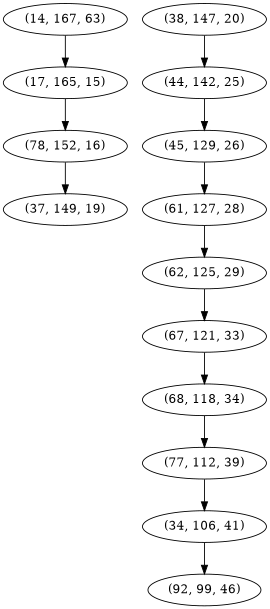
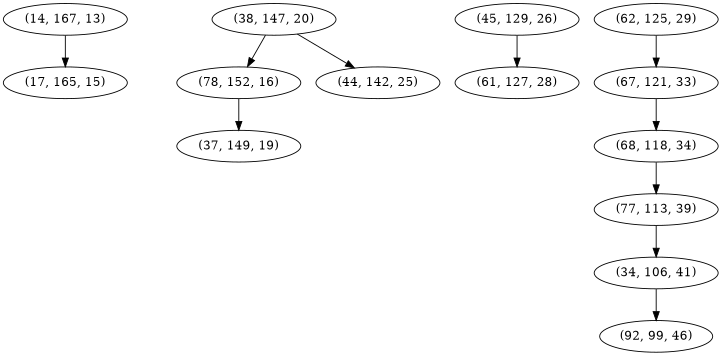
node "(14, 167, 63)": label "(14, 167, 63)" -> "(14, 167, 13)"
edge "(17, 165, 15)" -> "(78, 152, 16)": now "(38, 147, 20)" -> "(78, 152, 16)"
edge "(44, 142, 25)" -> "(45, 129, 26)": removed
edge "(61, 127, 28)" -> "(62, 125, 29)": removed
node "(77, 112, 39)": label "(77, 112, 39)" -> "(77, 113, 39)"
